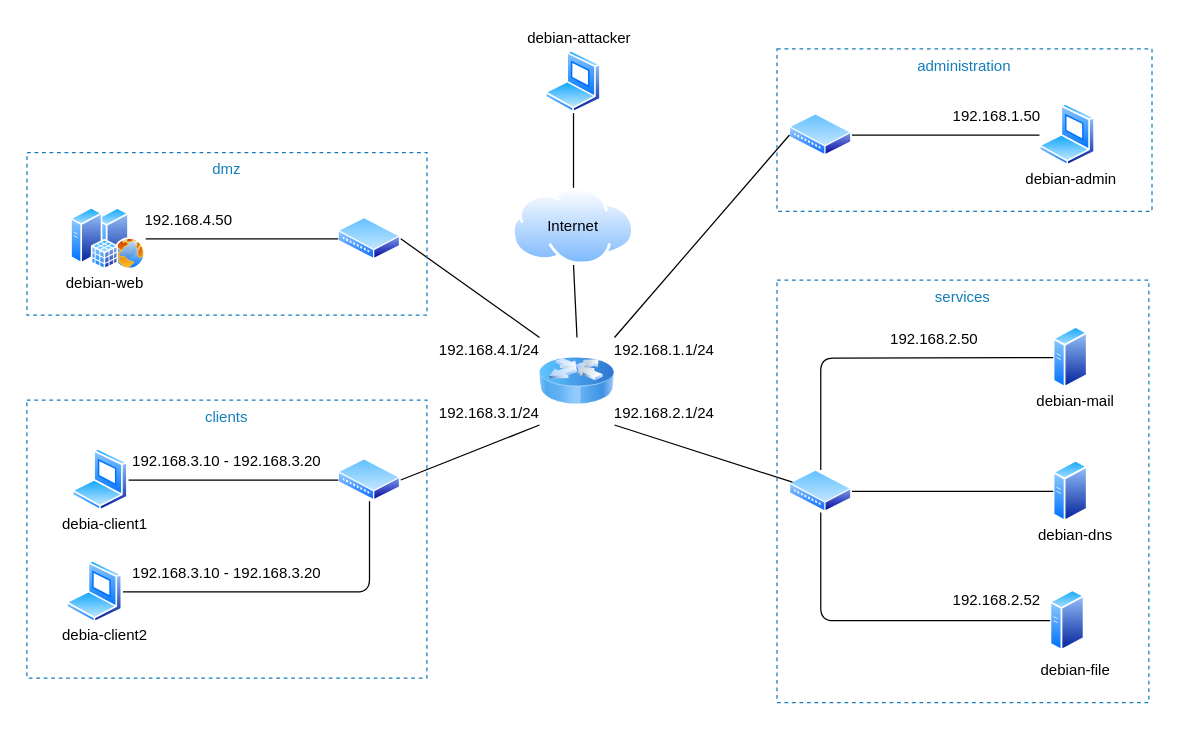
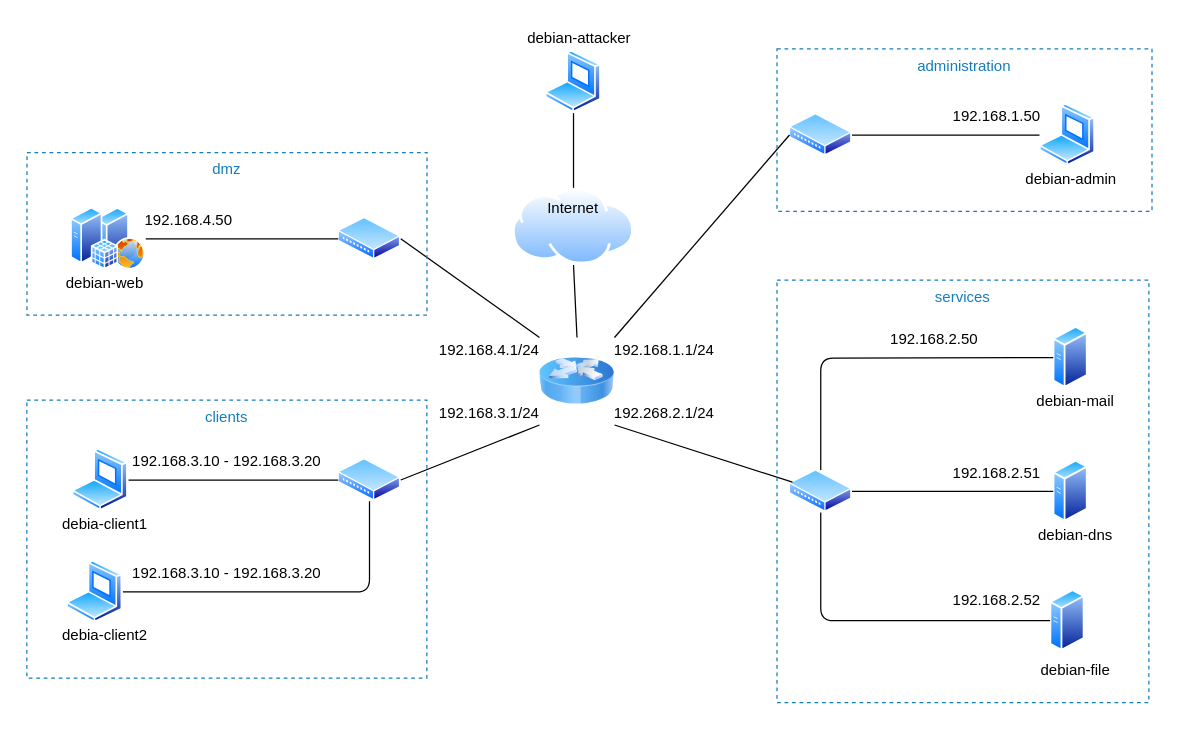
node "Internet": moved (573, 227) -> (573, 208)
node "192.168.2.1/24": label "192.168.2.1/24" -> "192.268.2.1/24"
node "192.168.2.51": added
